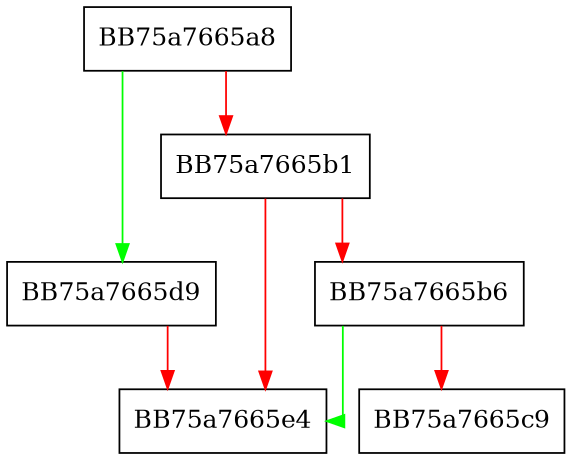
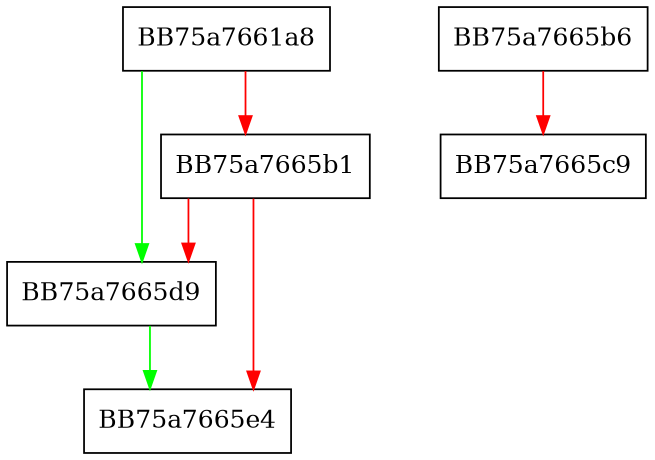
node "BB75a7665a8": label "BB75a7665a8" -> "BB75a7661a8"
edge "BB75a7665b1" -> "BB75a7665b6": now "BB75a7665b1" -> "BB75a7665d9"
edge "BB75a7665d9" -> "BB75a7665e4": color red -> green
edge "BB75a7665b6" -> "BB75a7665e4": removed
